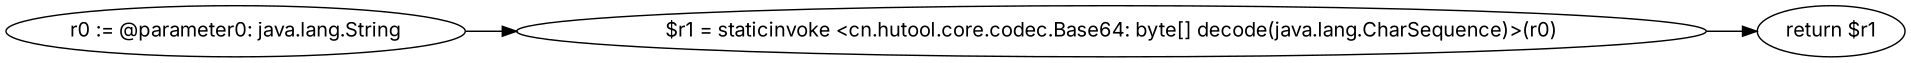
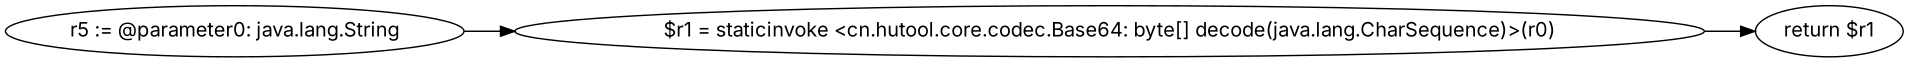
node "r0 := @parameter0: java.lang.String": label "r0 := @parameter0: java.lang.String" -> "r5 := @parameter0: java.lang.String"
